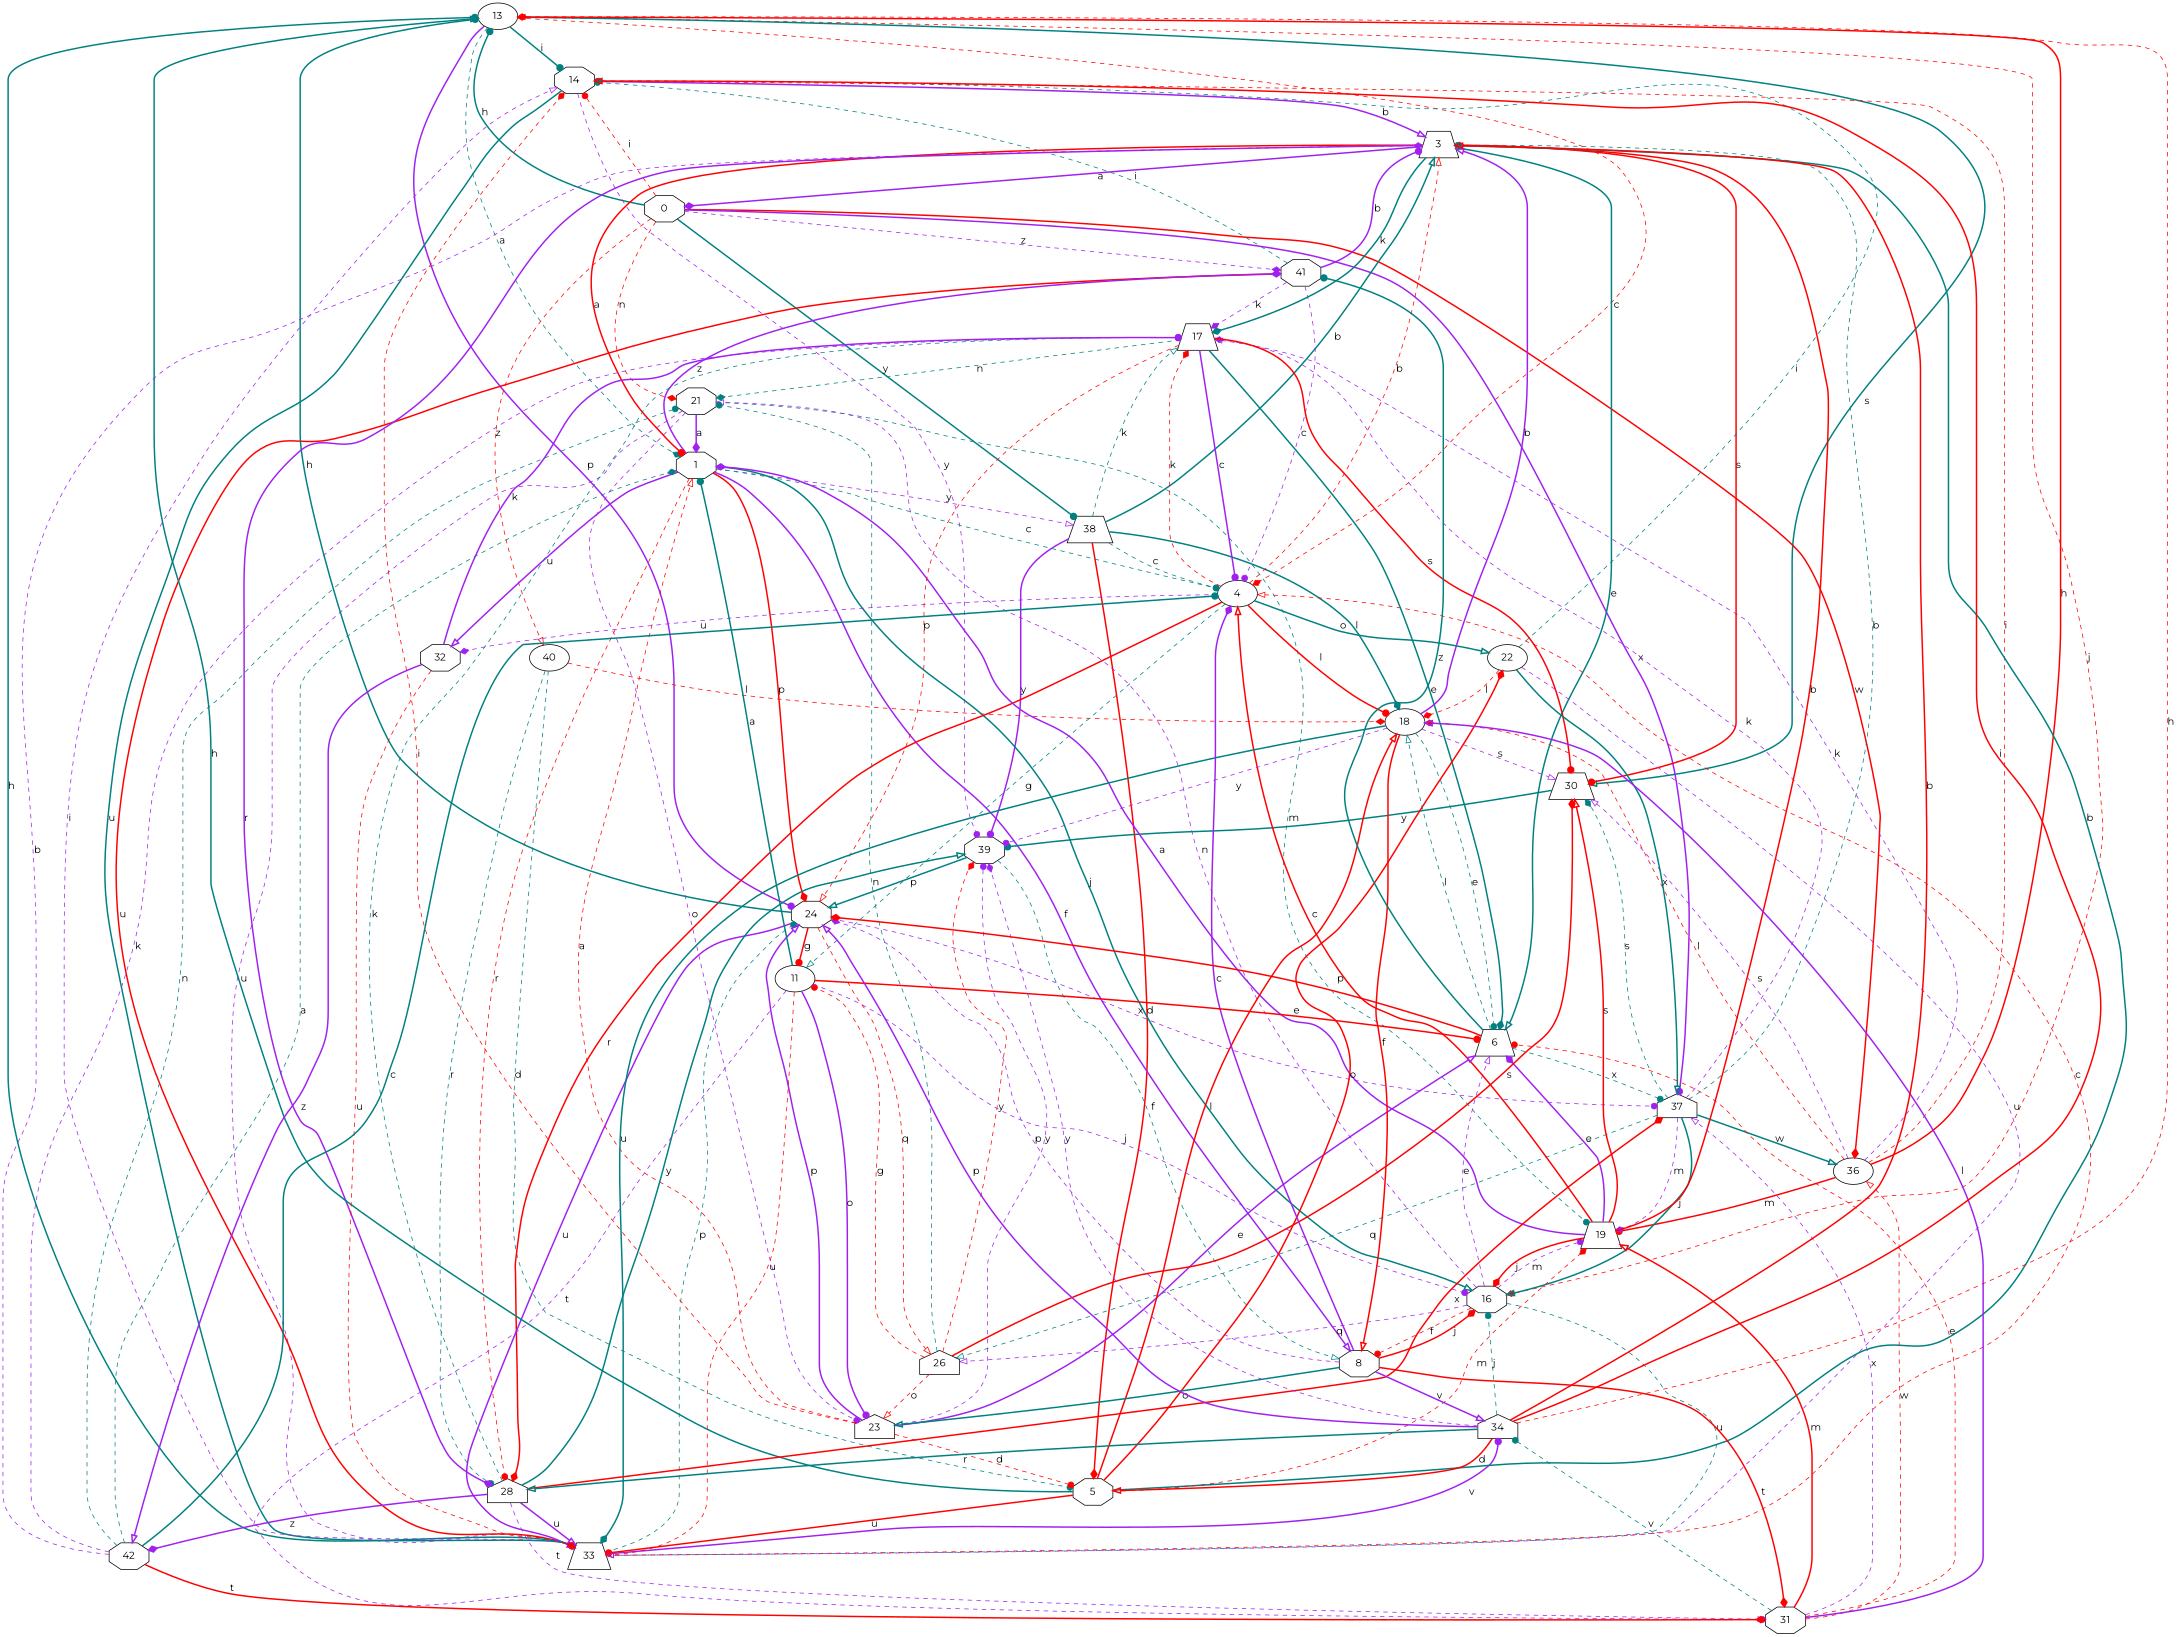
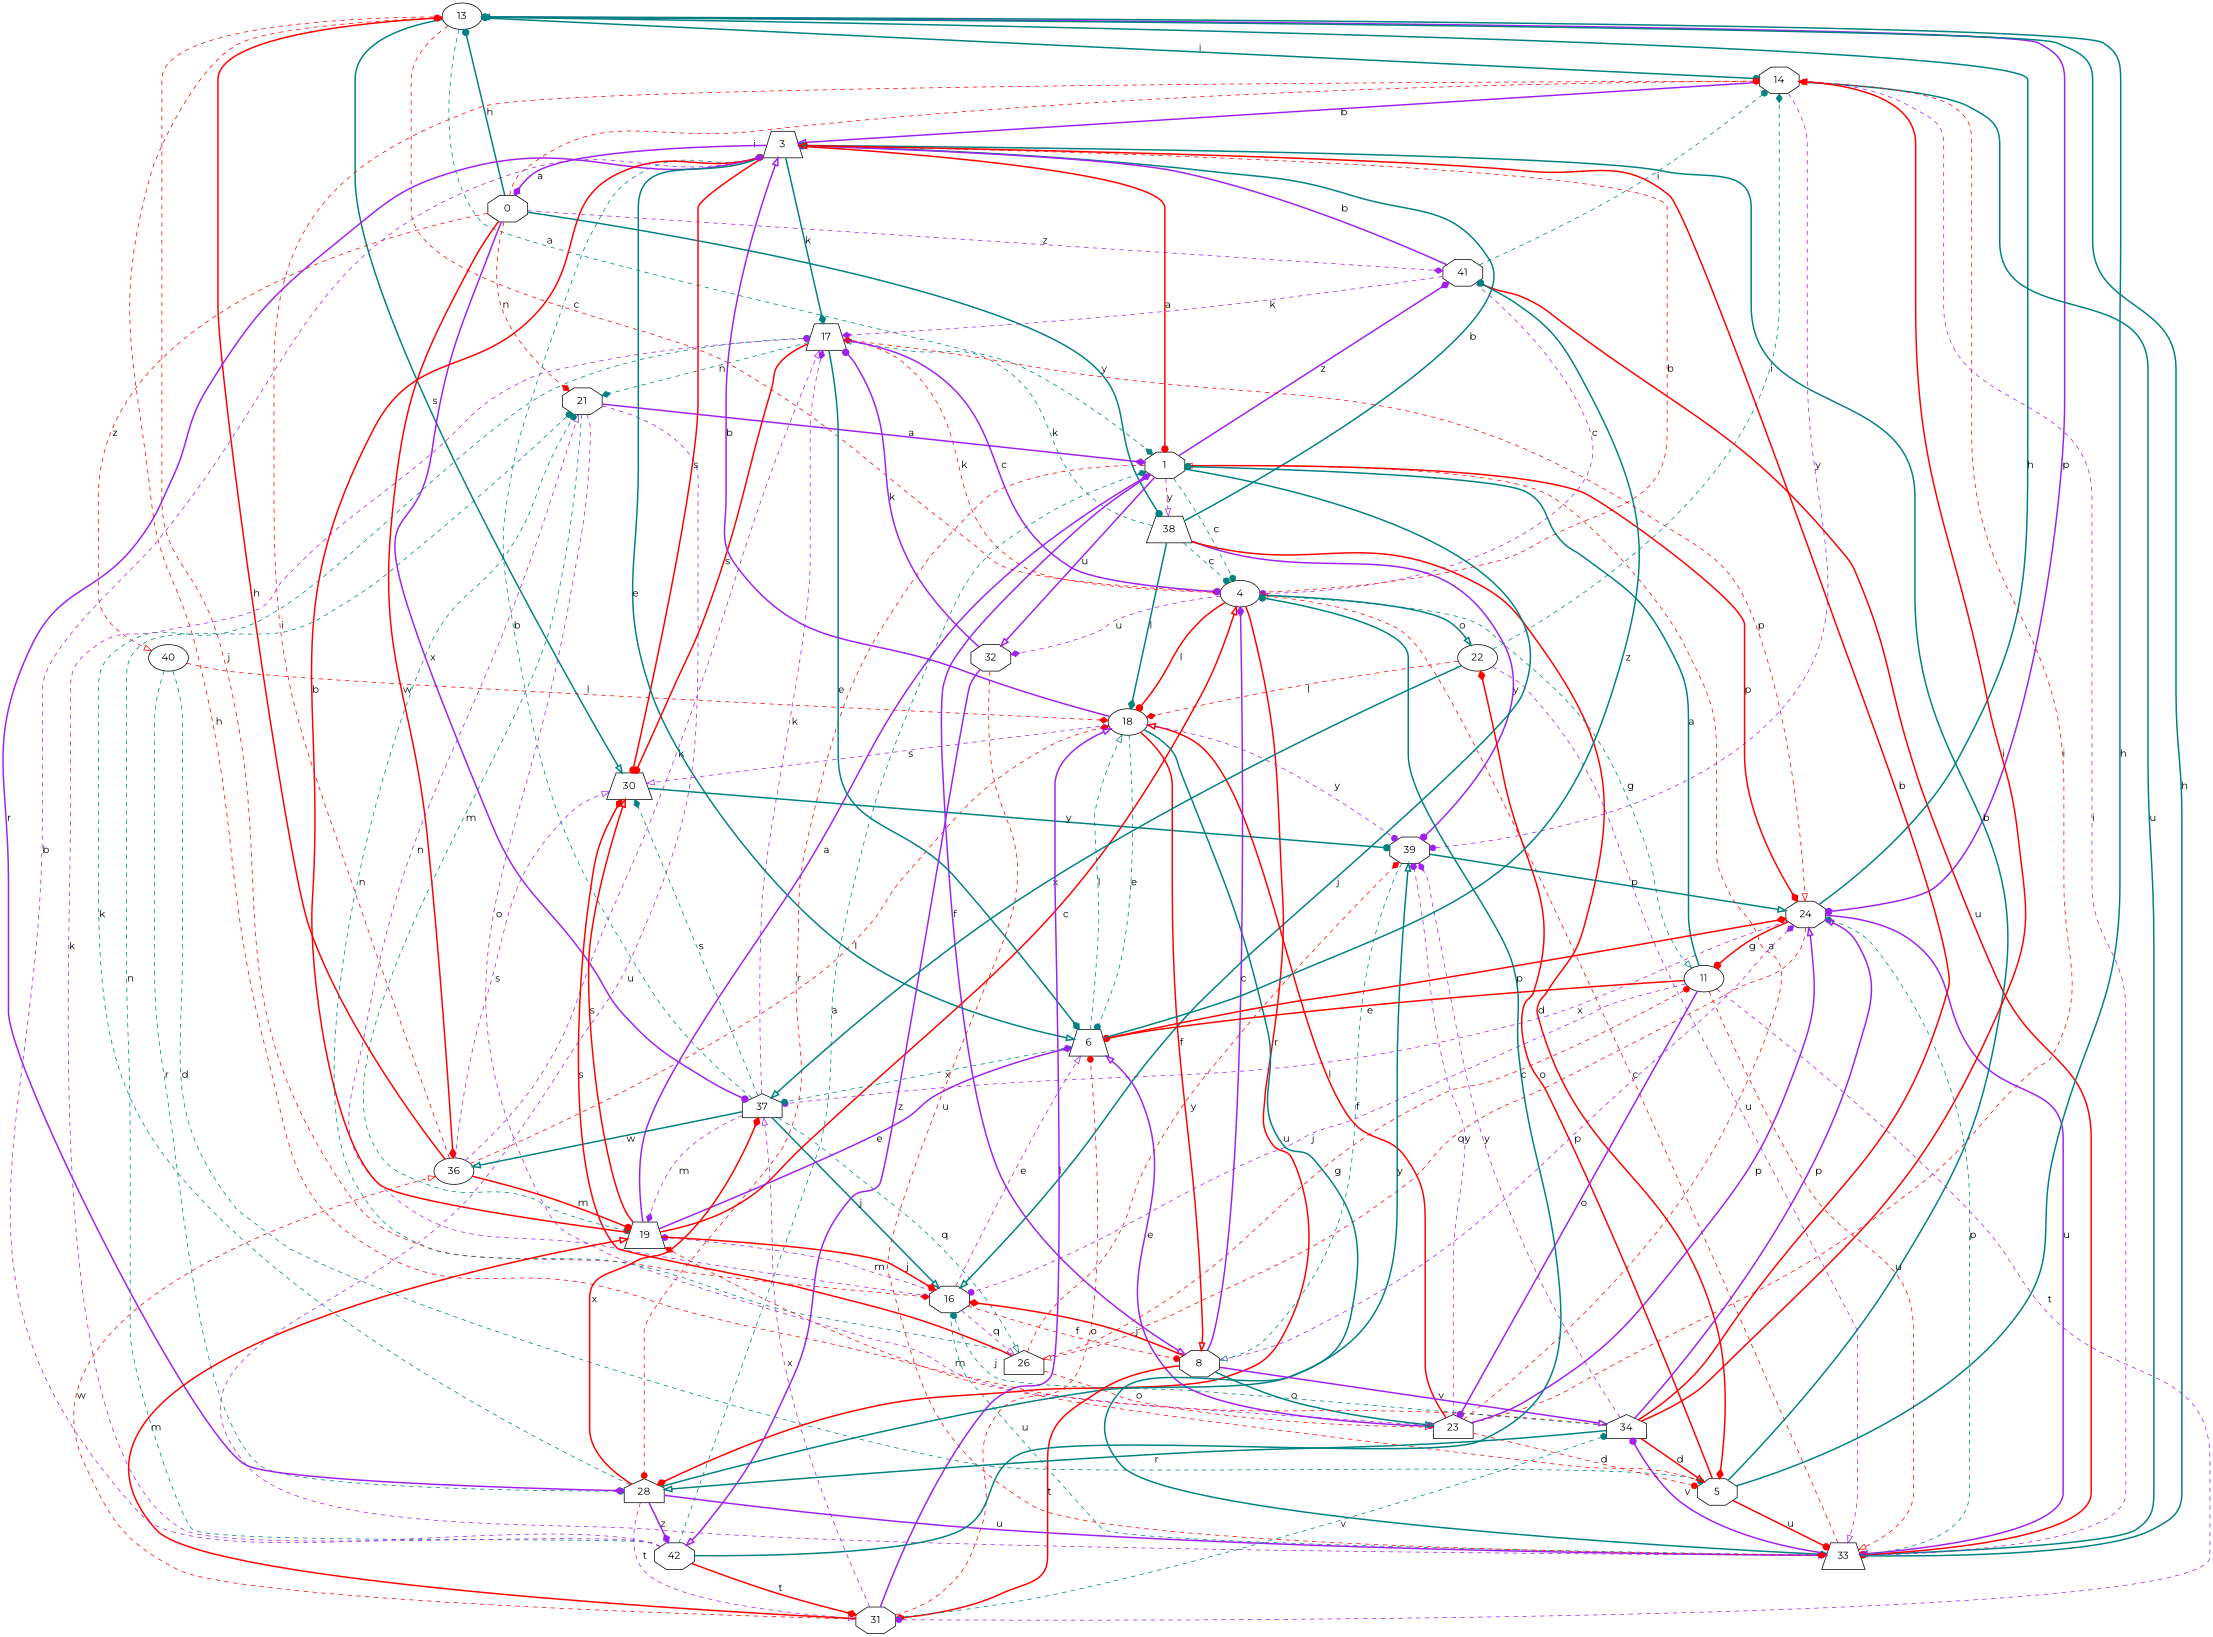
edge "5" -> "18": now "23" -> "18"
edge "31" -> "6": label "e" -> "o"
